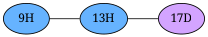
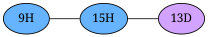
node "13H": label "13H" -> "15H"
node "17D": label "17D" -> "13D"
